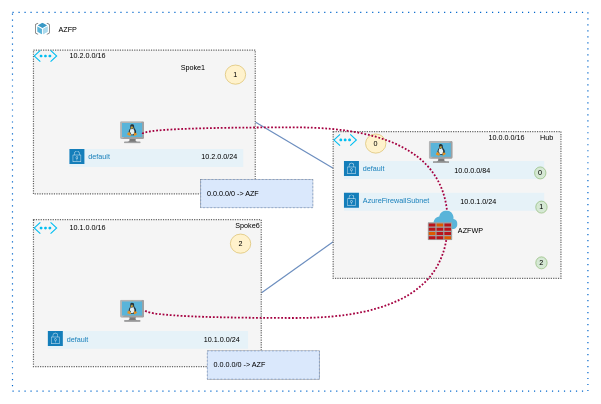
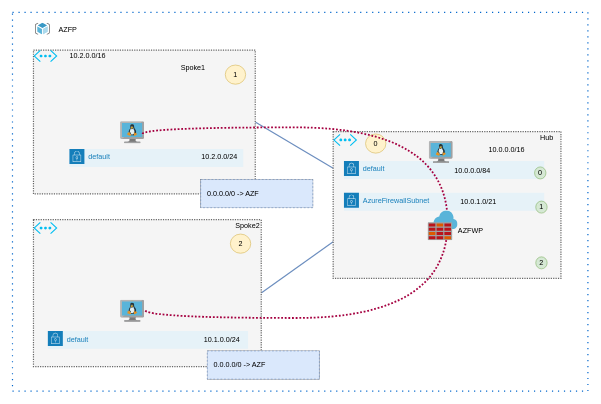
node "10.0.0.0/16": moved (507, 138) -> (507, 150)
node "10.0.1.0/24": label "10.0.1.0/24" -> "10.0.1.0/21"
node "Spoke6": label "Spoke6" -> "Spoke2"
node "10.1.0.0/16": removed
